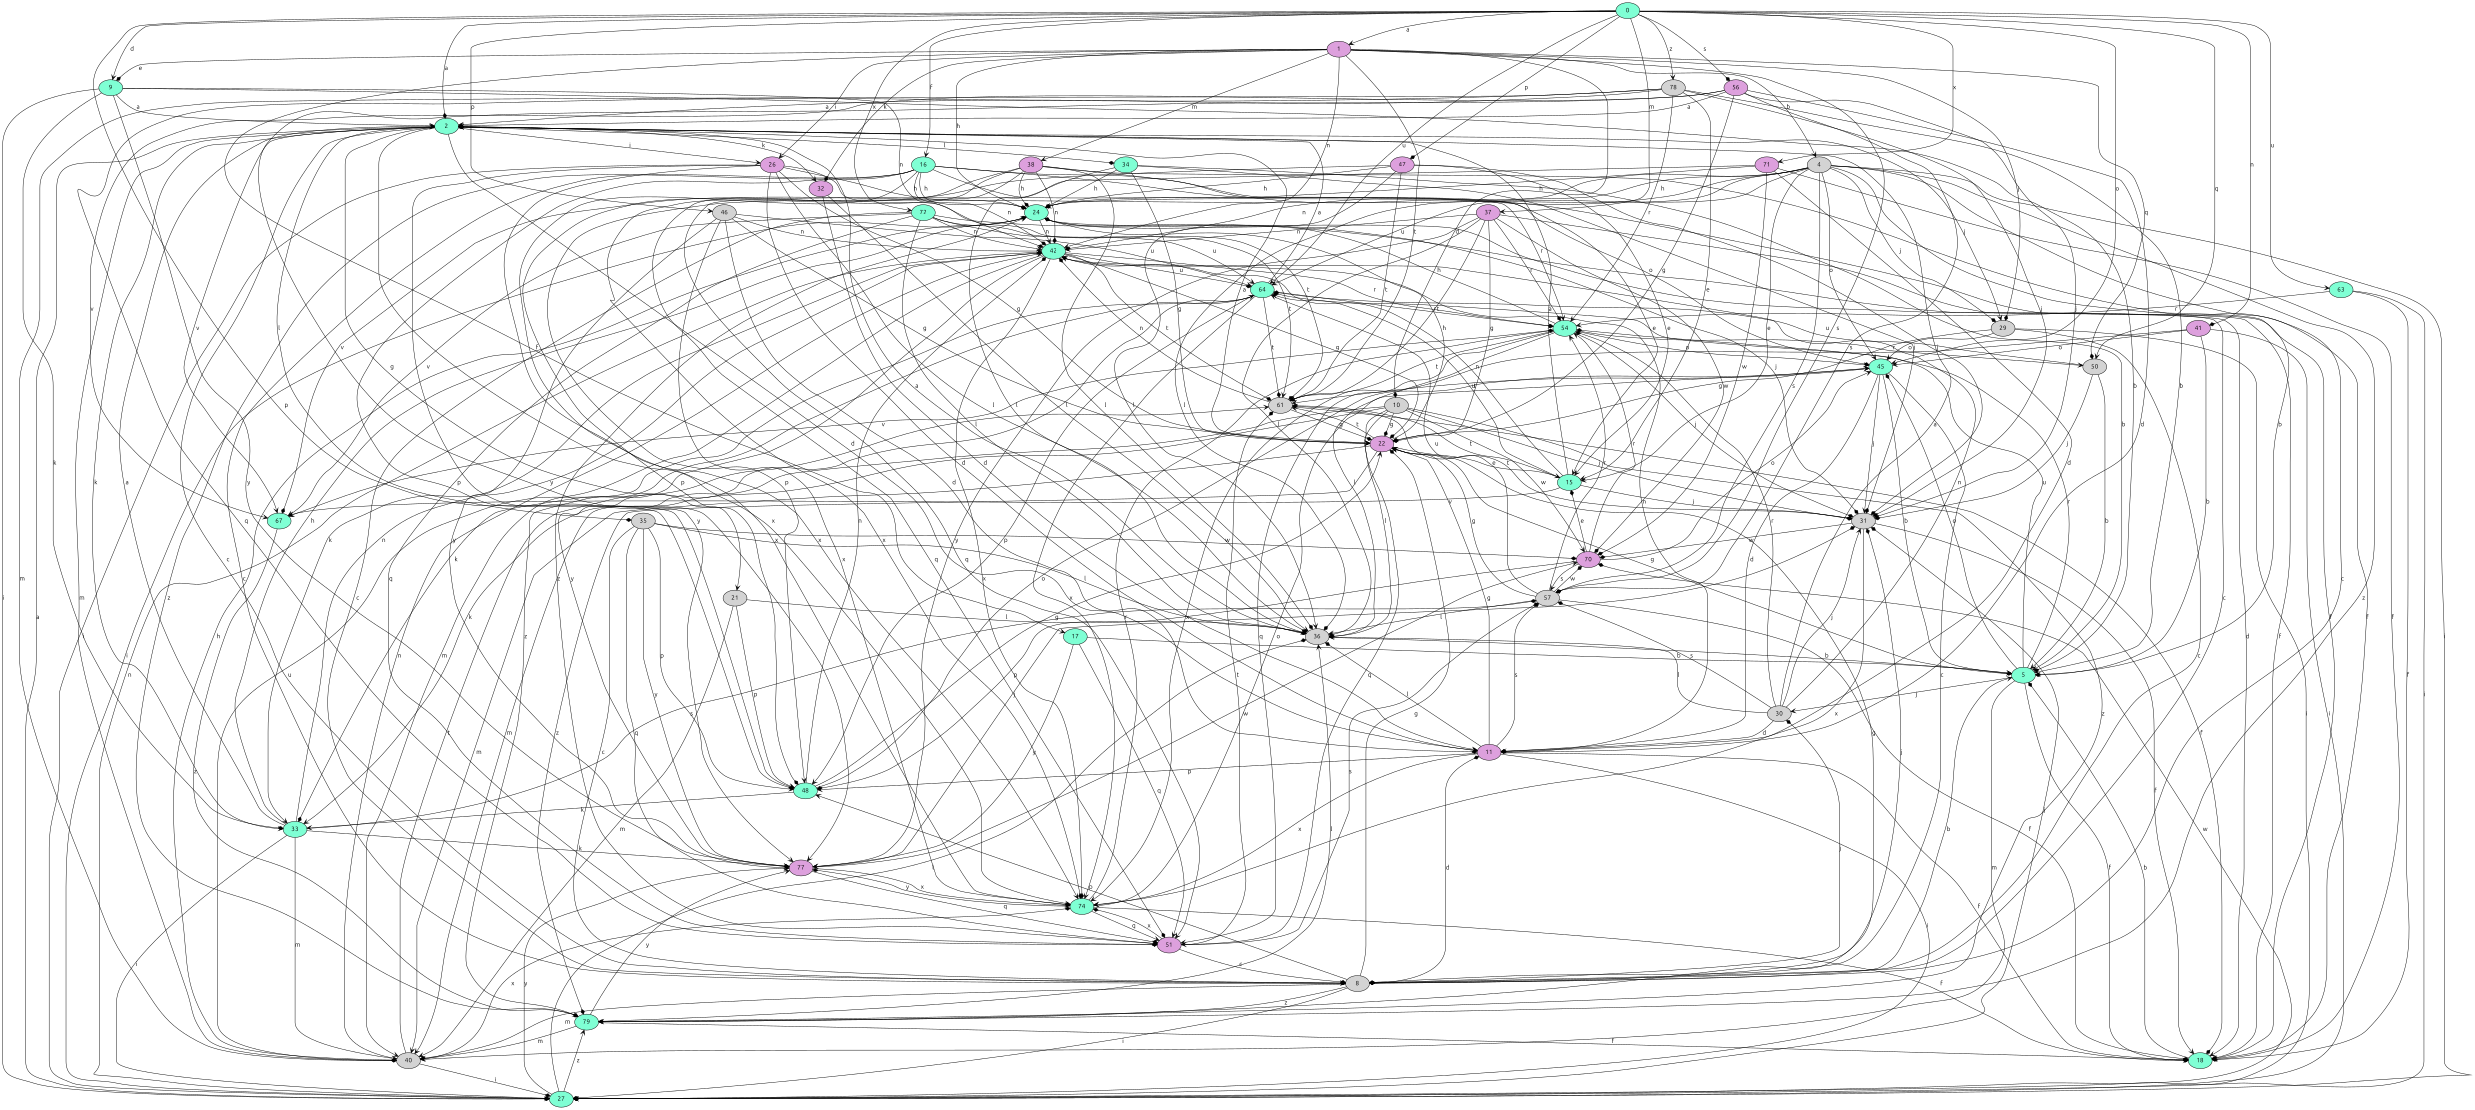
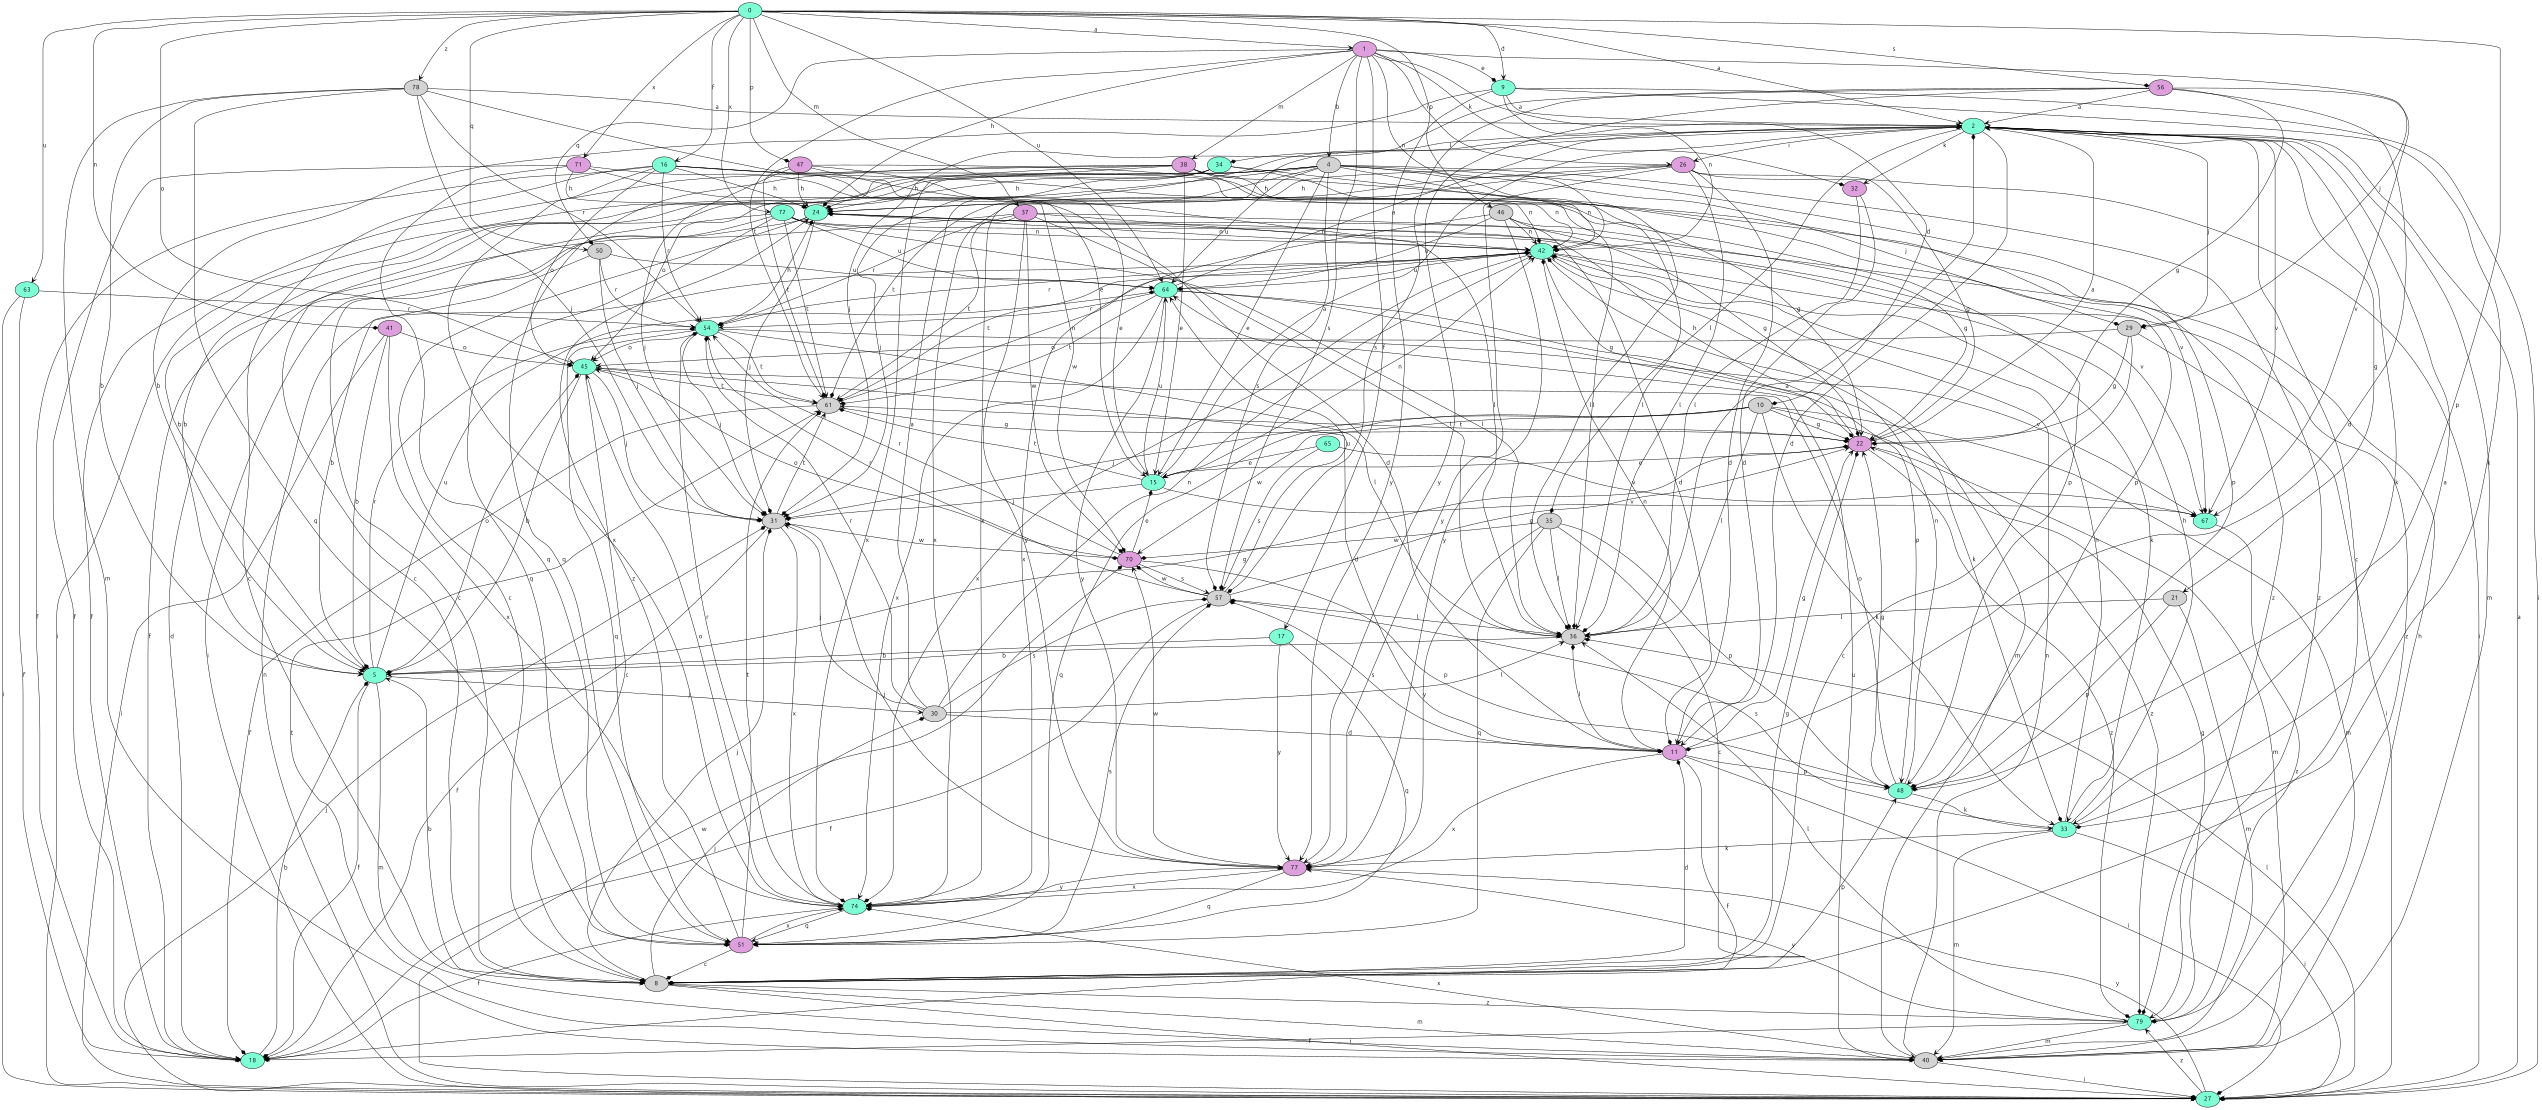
edge "0" -> "2": arrowhead diamond -> vee
edge "54" -> "50": reversed
node "65": added
